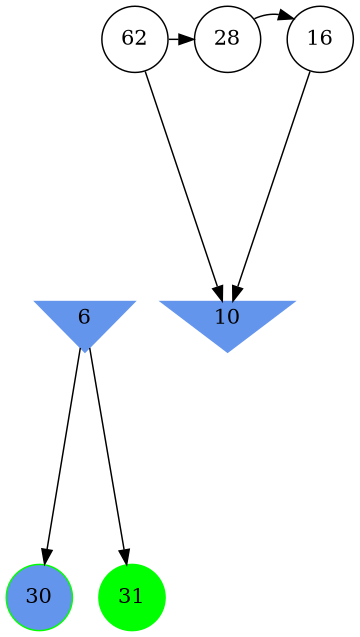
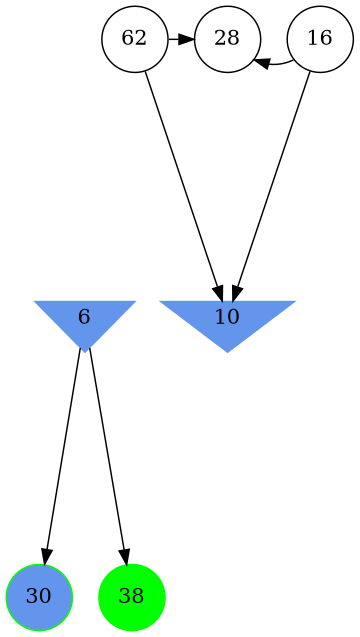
edge "28" -> "16": reversed
node "31": label "31" -> "38"
